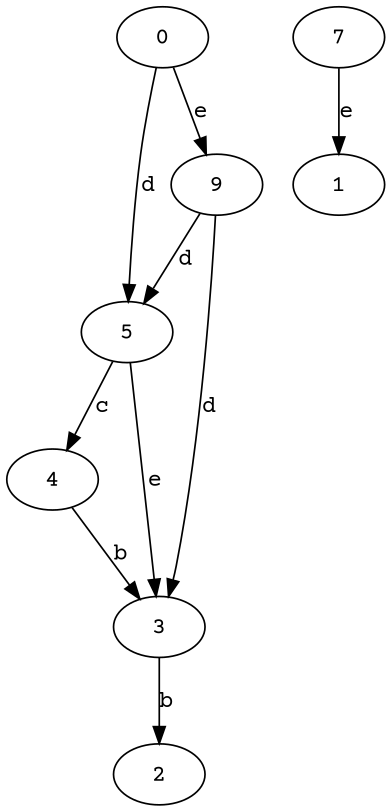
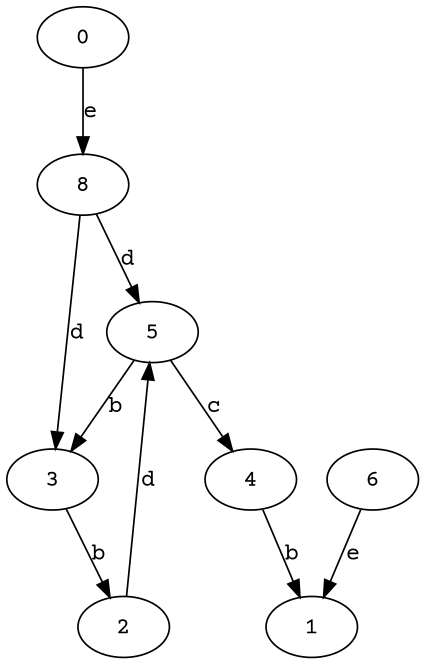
node "7": label "7" -> "6"
edge "0" -> "5": now "2" -> "5"
node "9": label "9" -> "8"
edge "5" -> "3": label "e" -> "b"
edge "4" -> "3": now "4" -> "1"
